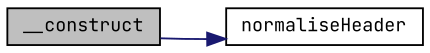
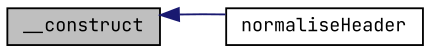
edge "__construct" -> "normaliseHeader": reversed
